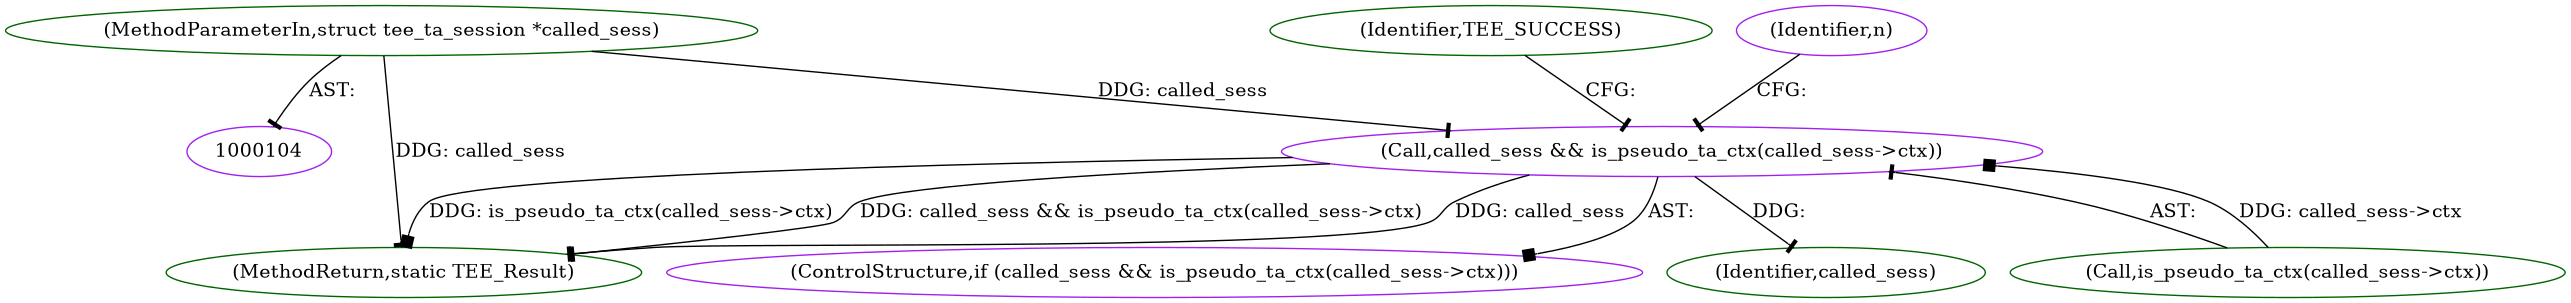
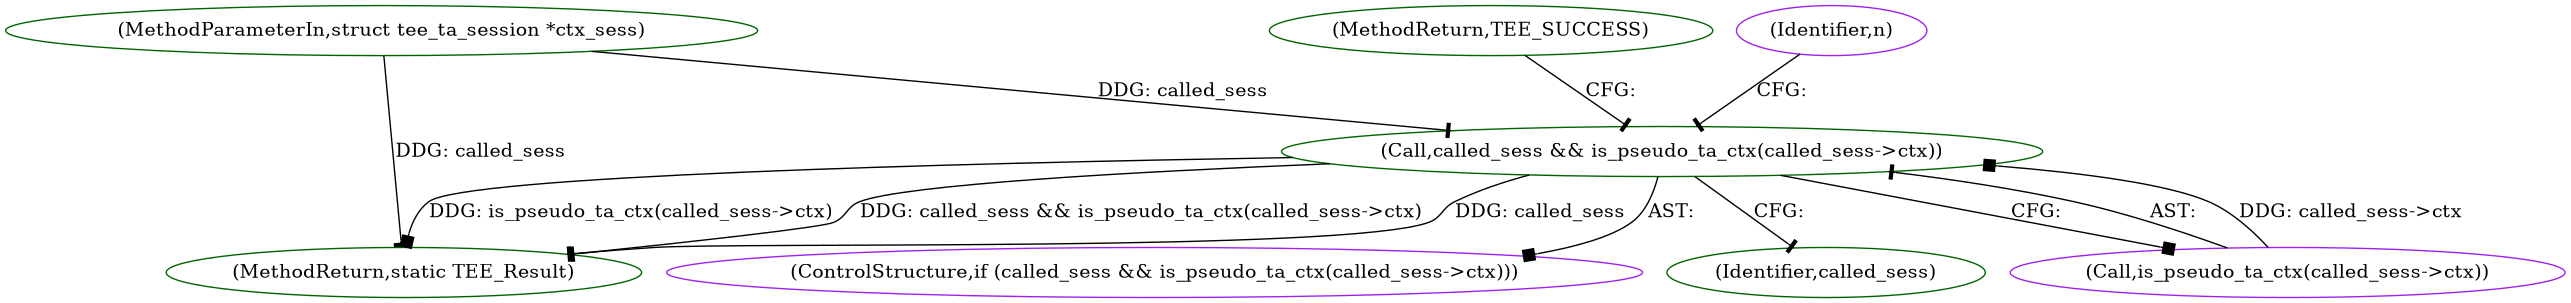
node "(MethodParameterIn,struct tee_ta_session *called_sess)": label "(MethodParameterIn,struct tee_ta_session *called_sess)" -> "(MethodParameterIn,struct tee_ta_session *ctx_sess)"
node "(Identifier,TEE_SUCCESS)": label "(Identifier,TEE_SUCCESS)" -> "(MethodReturn,TEE_SUCCESS)"
node "1000104": removed
node "(Call,called_sess && is_pseudo_ta_ctx(called_sess->ctx))": color purple -> darkgreen
edge "(Call,called_sess && is_pseudo_ta_ctx(called_sess->ctx))" -> "(Call,is_pseudo_ta_ctx(called_sess->ctx))": added, label "CFG:"
edge "(Call,called_sess && is_pseudo_ta_ctx(called_sess->ctx))" -> "(Identifier,called_sess)": label "DDG: " -> "CFG: "
node "(Call,is_pseudo_ta_ctx(called_sess->ctx))": color darkgreen -> purple
